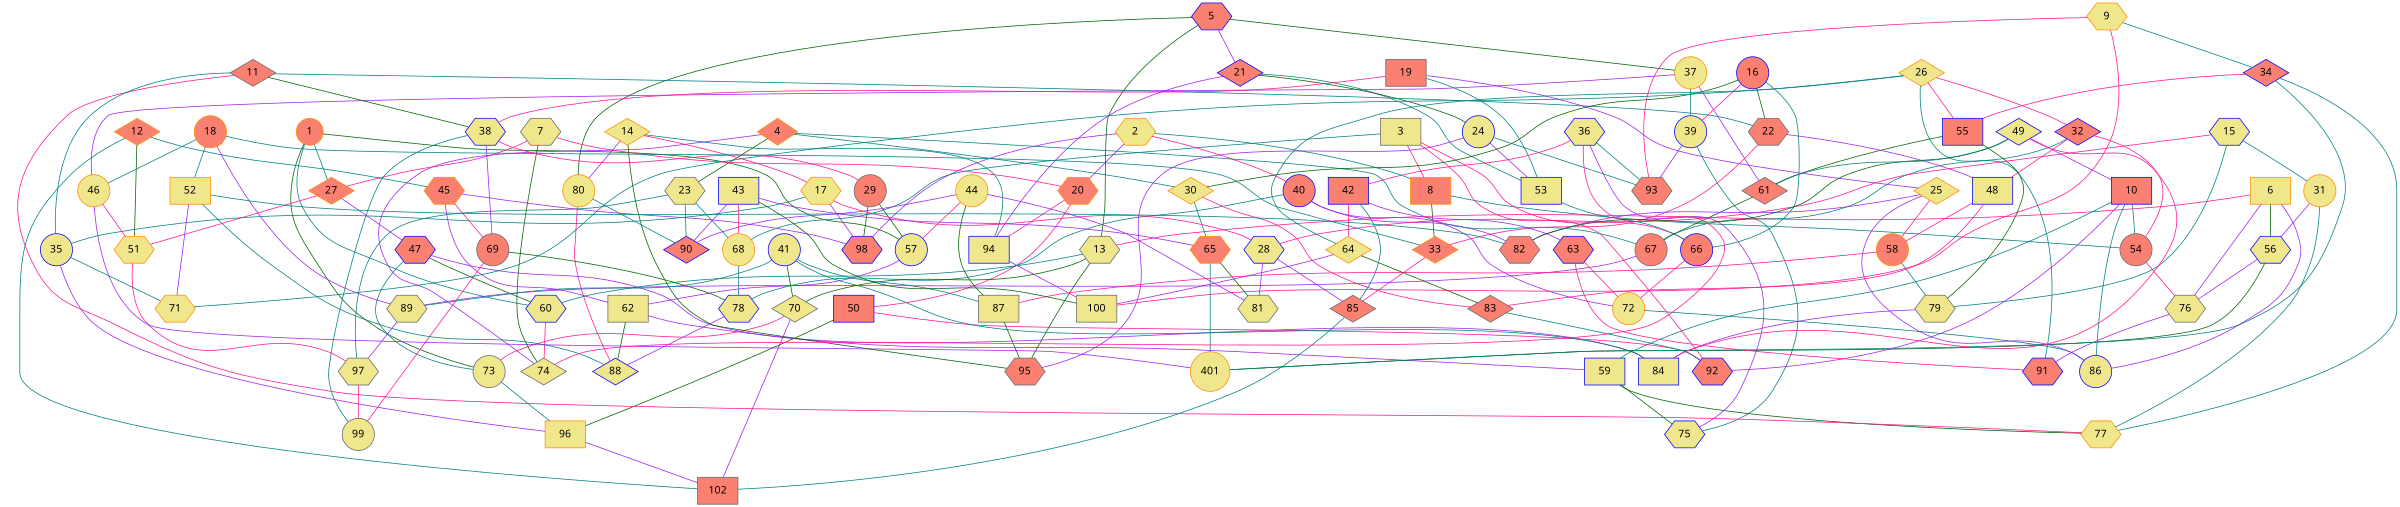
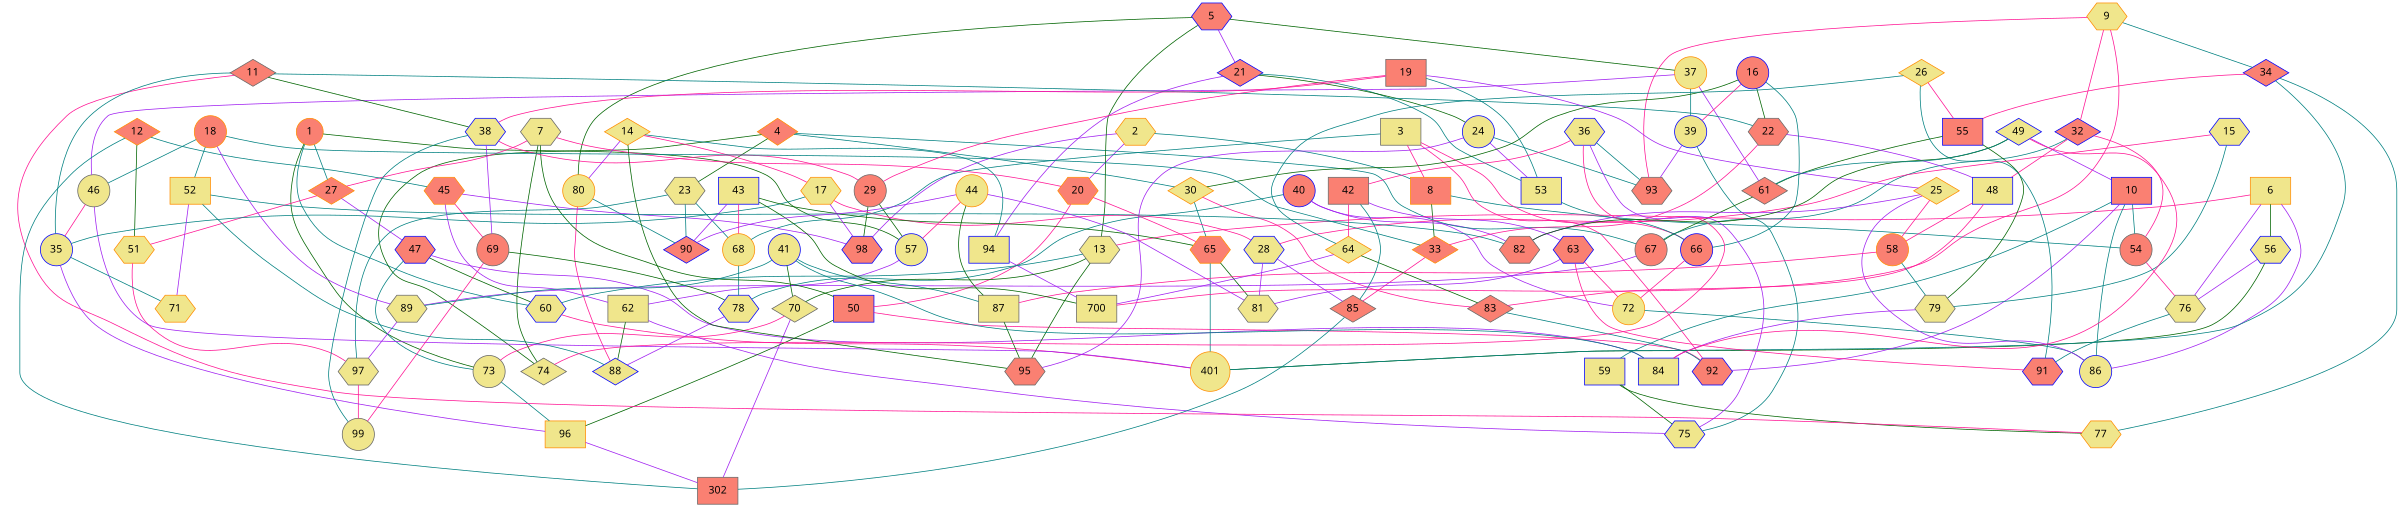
edge "26" -- "32": now "9" -- "32"
edge "19" -- "29": added
edge "26" -- "71": removed
edge "2" -- "40": removed
edge "4" -- "74": color purple -> darkgreen
node "46": color darkorange -> gray40
node "42": color blue -> gray40
node "31": removed
edge "20" -- "94": now "20" -- "65"
edge "46" -- "51": now "46" -- "35"
edge "43" -- "65": color purple -> darkgreen
edge "7" -- "50": added
edge "63" -- "81": added
node "100": label "100" -> "700"
edge "76" -- "91": color purple -> teal
edge "60" -- "74": now "60" -- "401"
edge "62" -- "59": now "62" -- "75"
node "102": label "102" -> "302"
